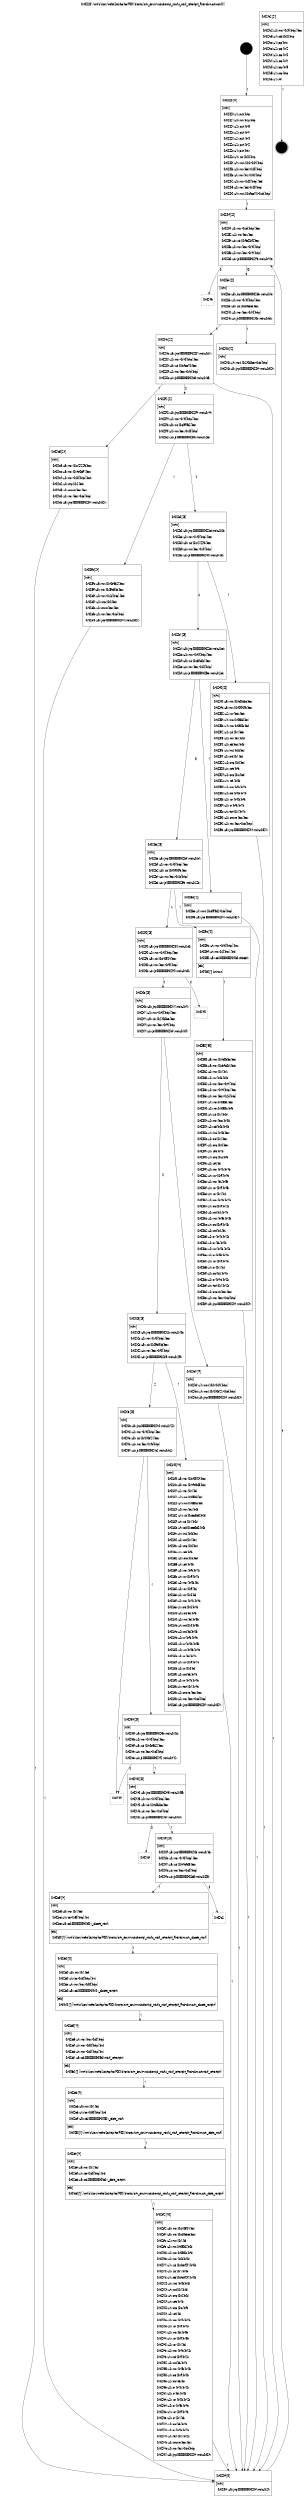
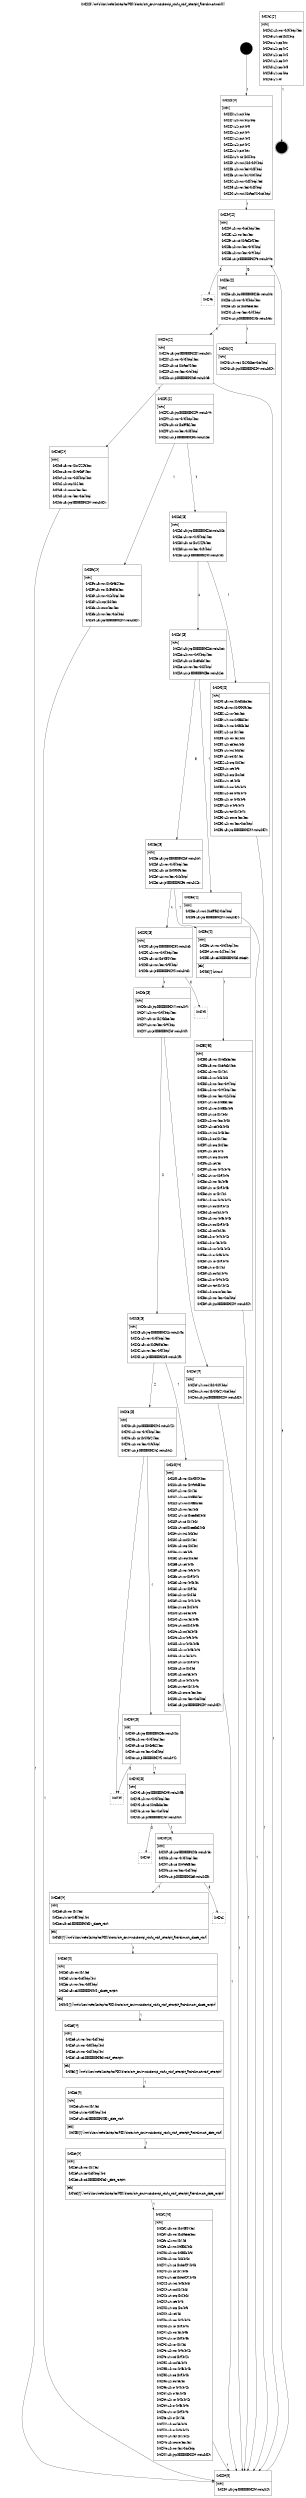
edge "0x40237c [22]" -> "0x402392 [22]": removed, label "8"
